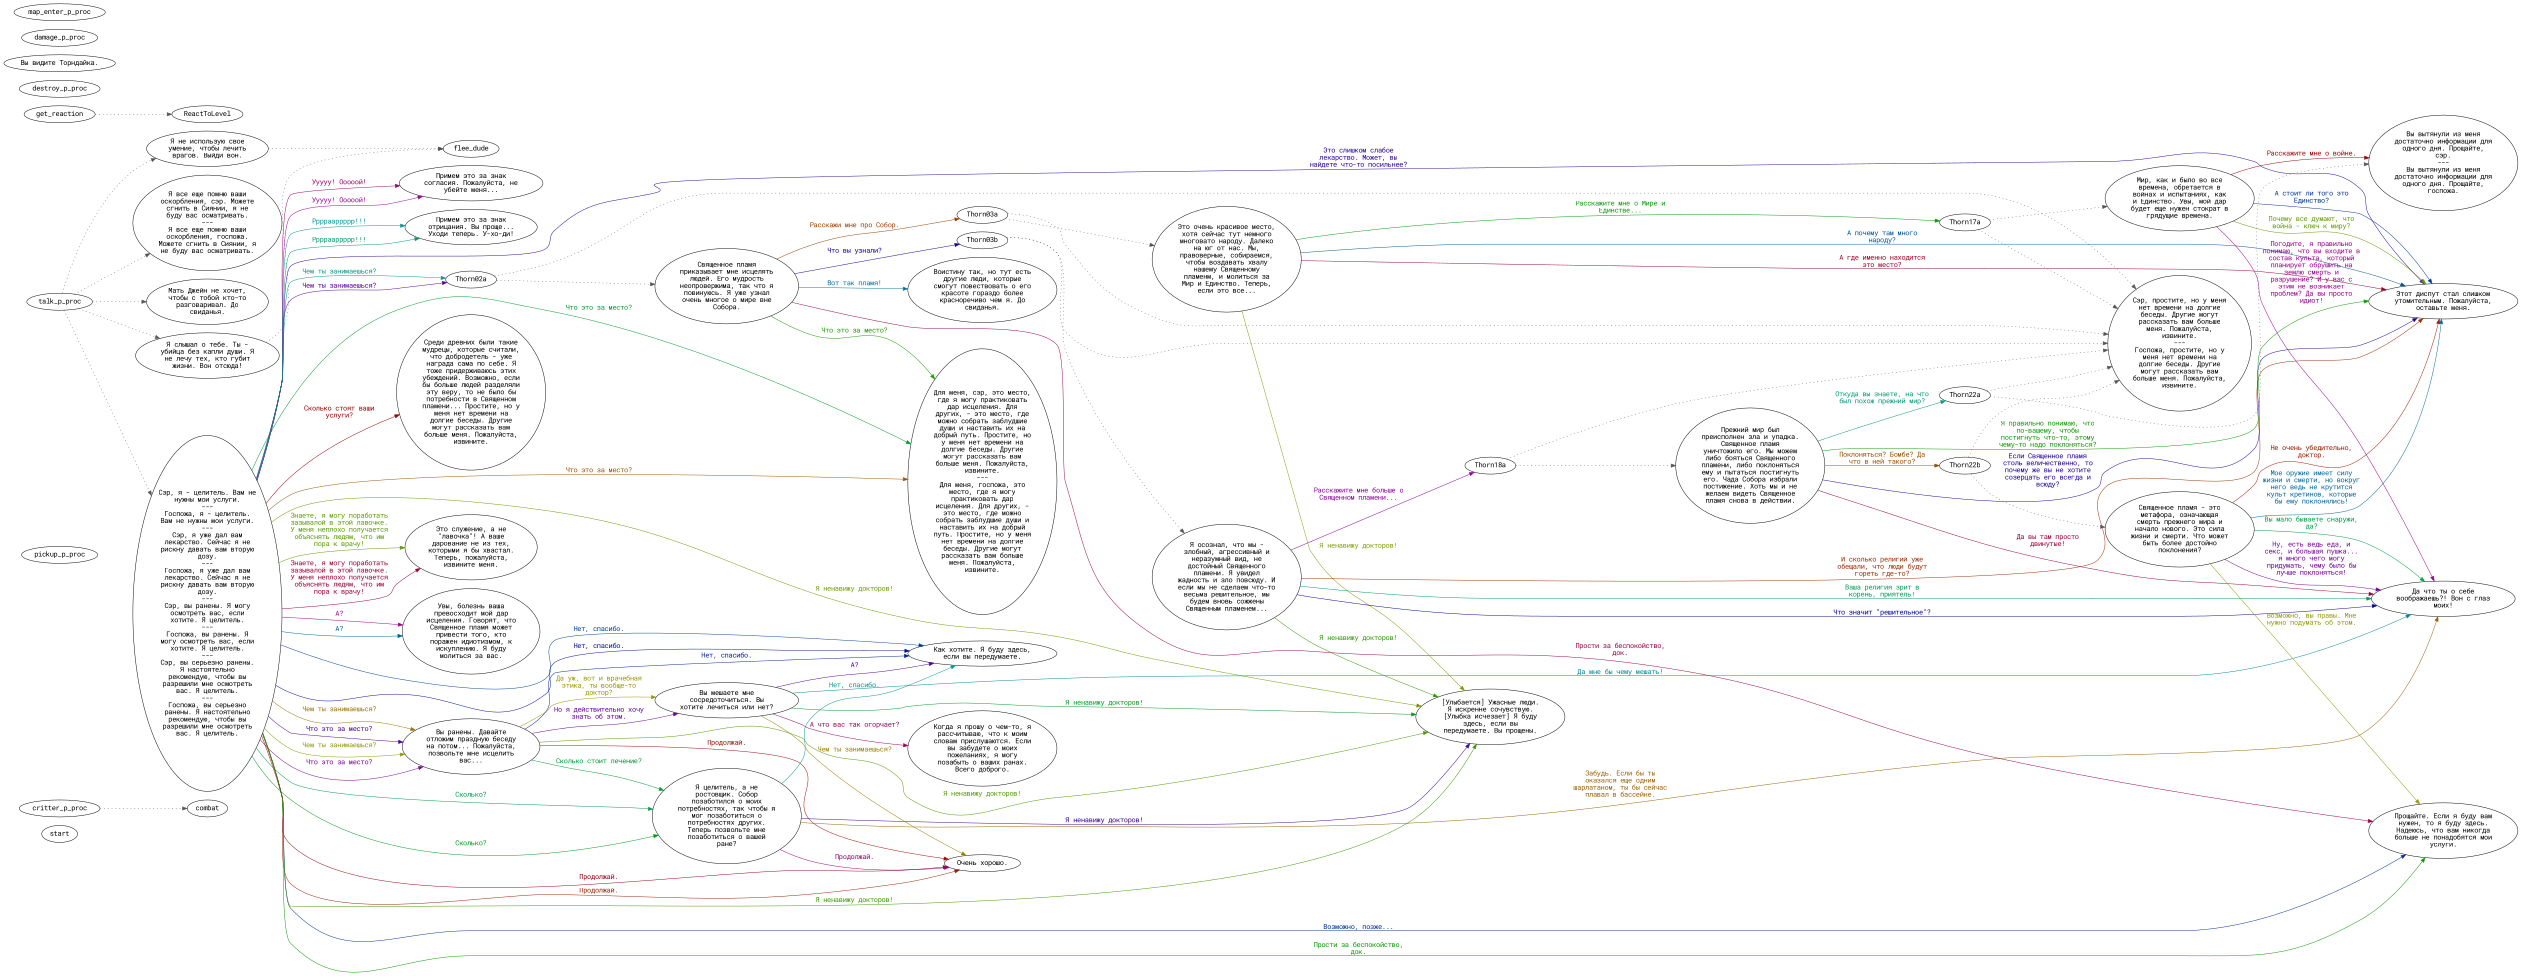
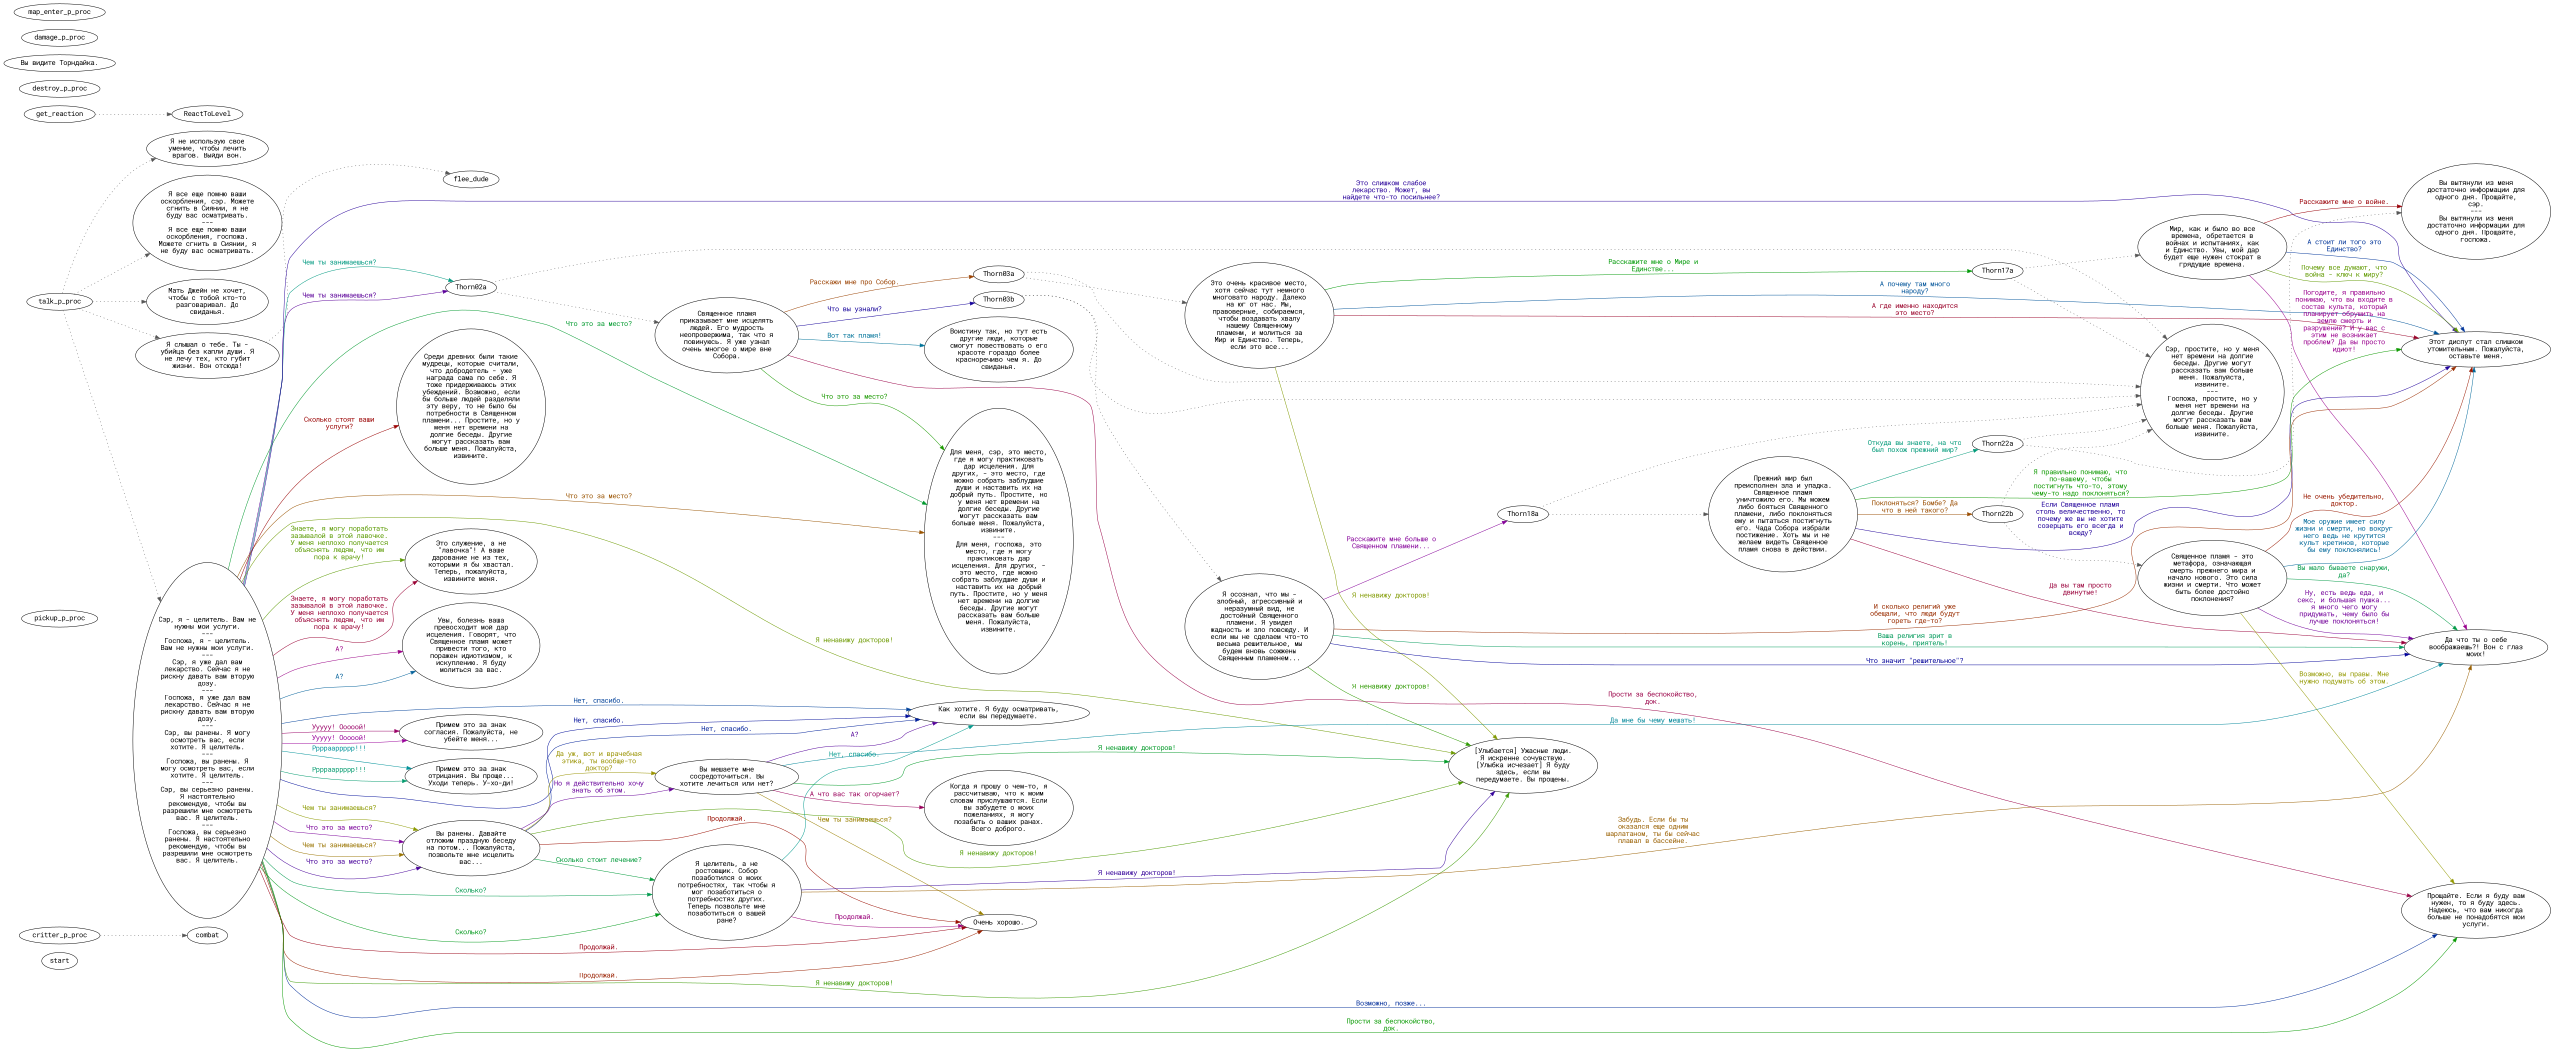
edge "Я не использую свое умение, чтобы лечить врагов. Выйди вон." -> "flee_dude": removed
node "Как хотите. Я буду здесь, если вы передумаете.": label "Как хотите. Я буду здесь, если вы передумаете." -> "Как хотите. Я буду осматривать, если вы передумаете."
